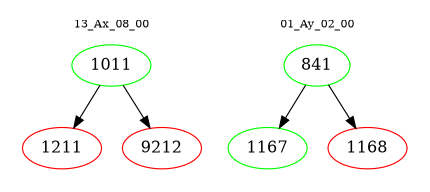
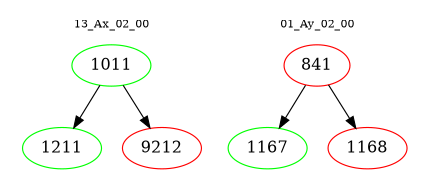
cluster "13_Ax_08_00": label "13_Ax_08_00" -> "13_Ax_02_00"
node "841": color green -> red
node "1211": color red -> green
